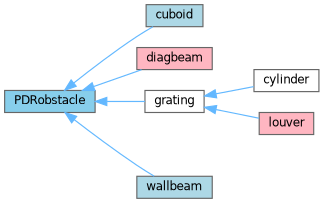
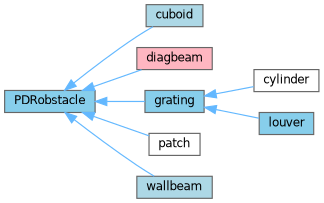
node "grating": fillcolor white -> skyblue
node "louver": fillcolor lightpink -> skyblue
node "patch": added
